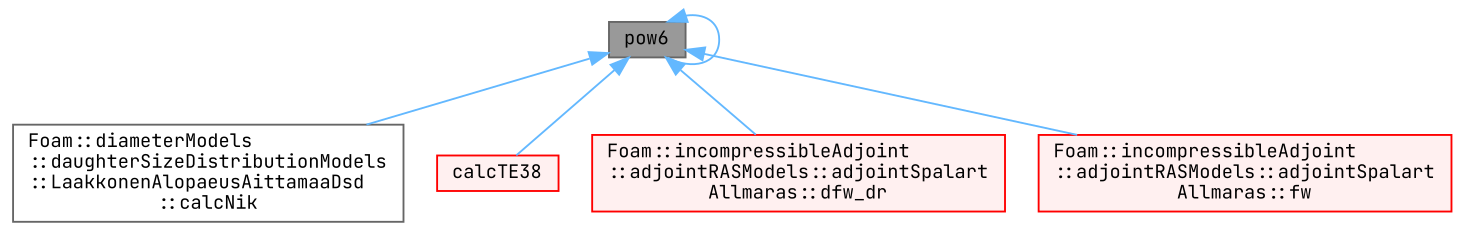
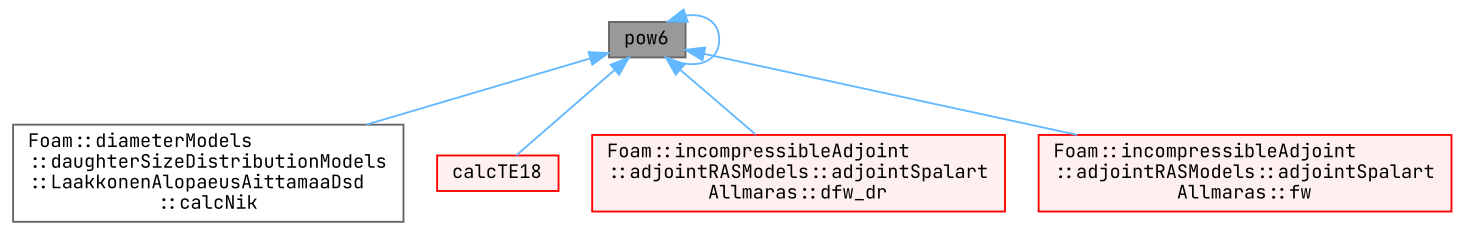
node "calcTE38": label "calcTE38" -> "calcTE18"
